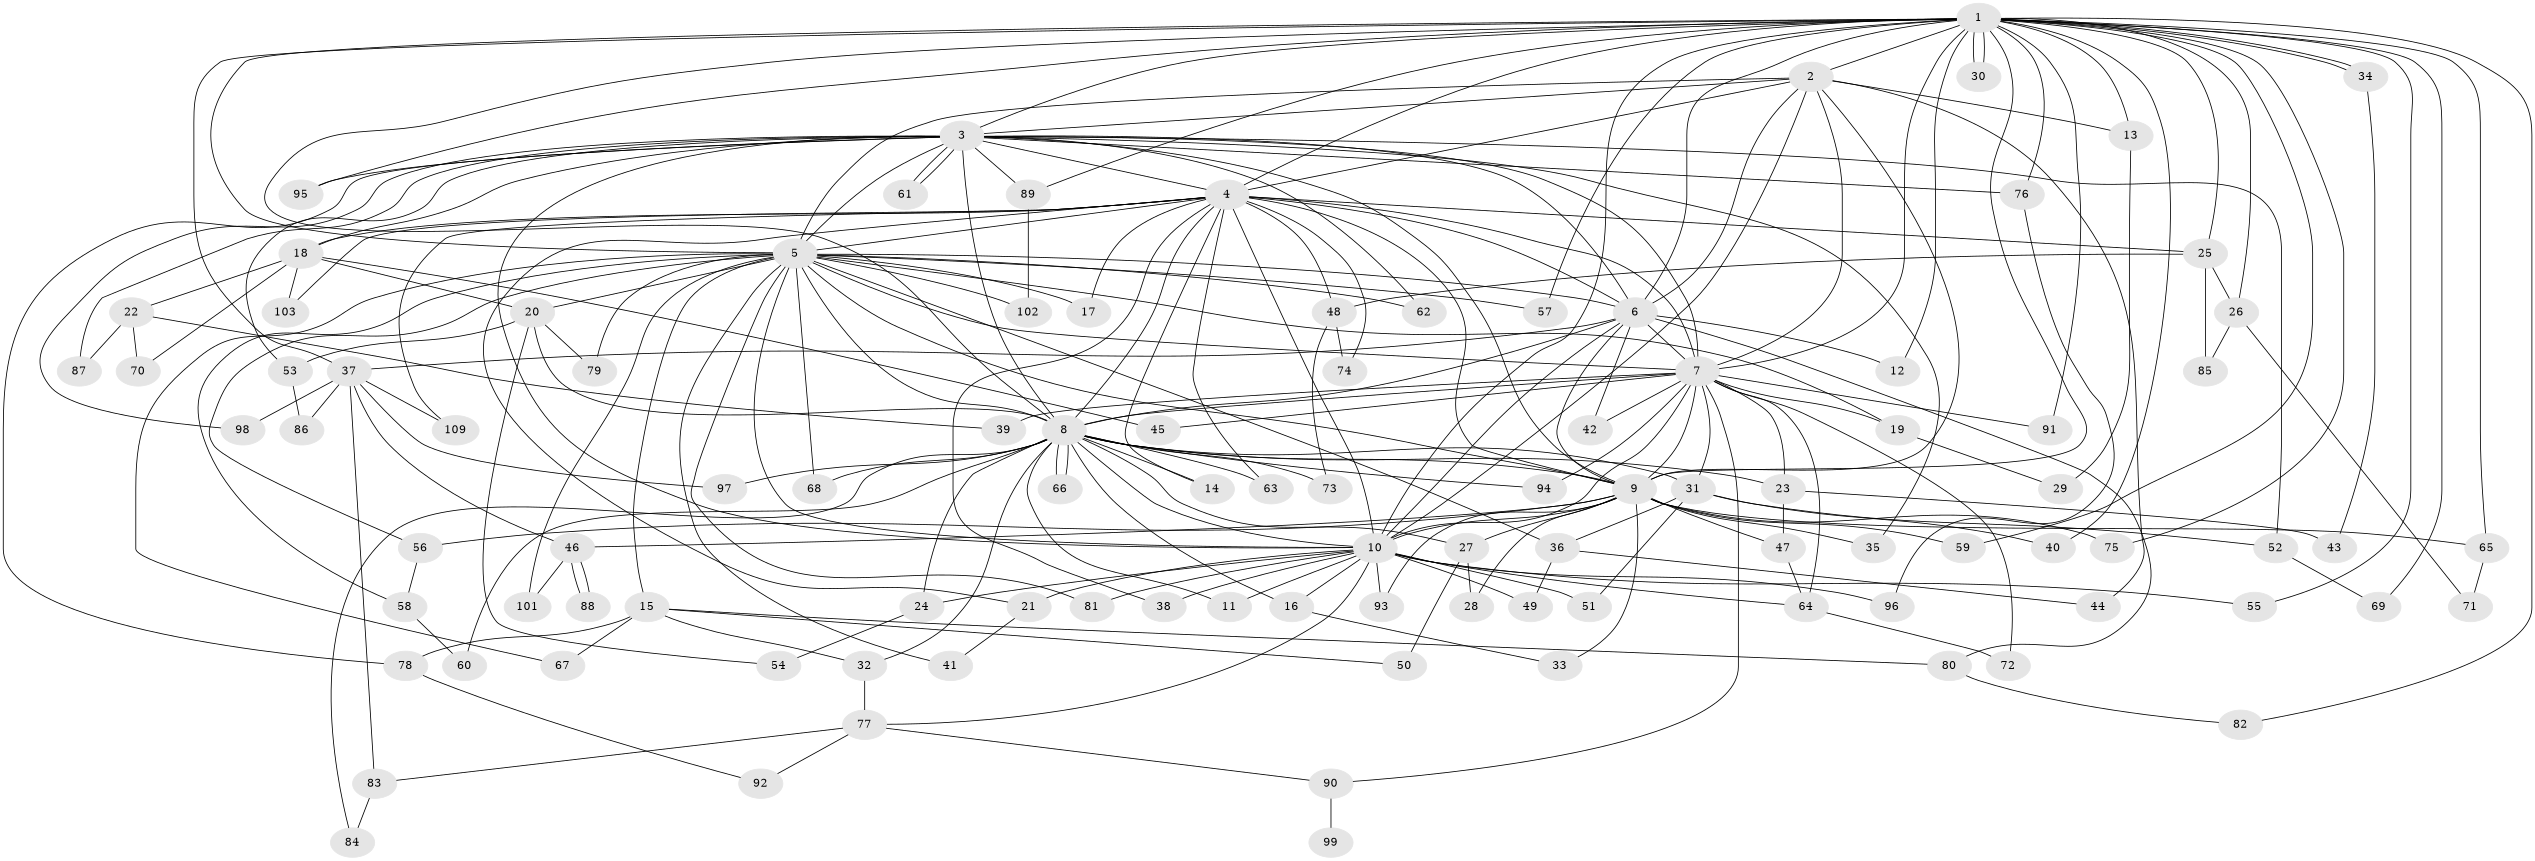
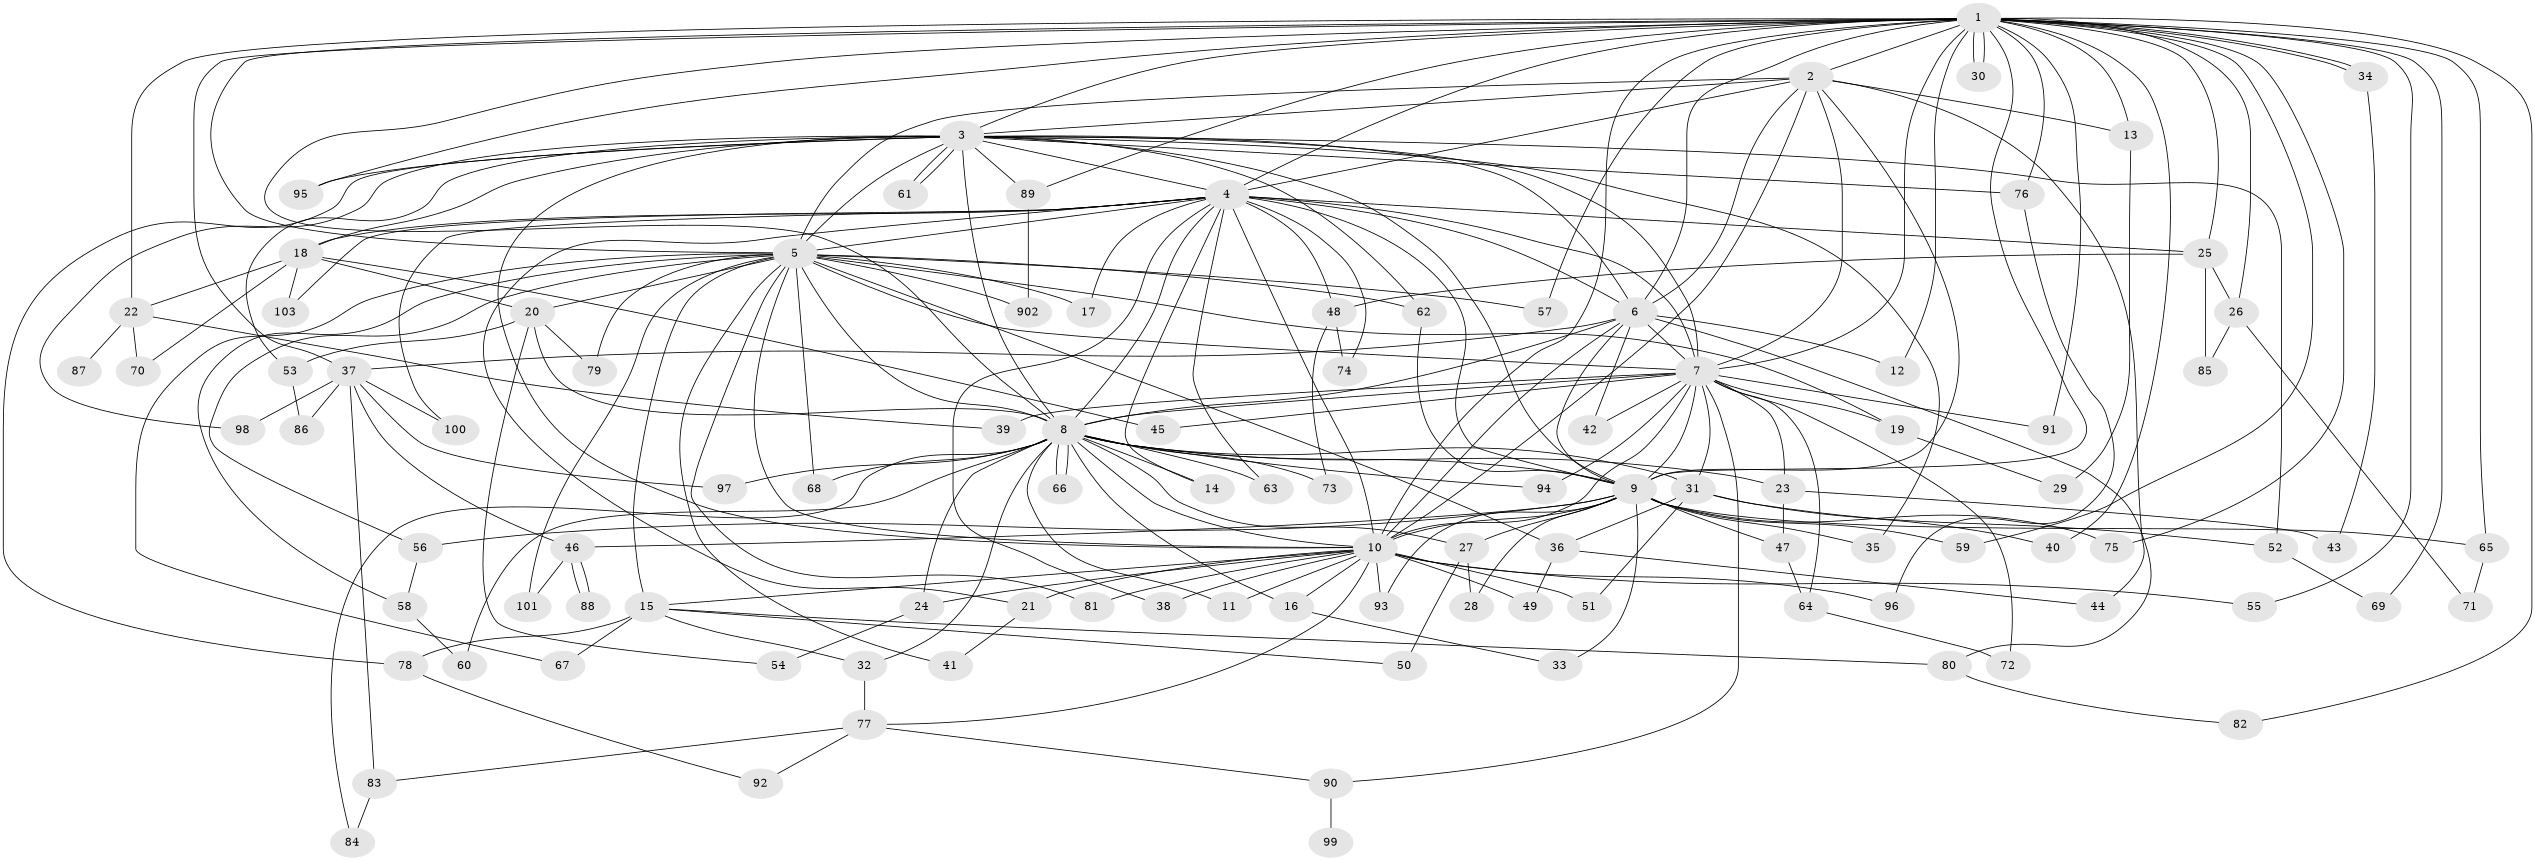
edge "1" -- "22": added
edge "3" -- "87": removed
edge "5" -- "6": removed
node "102": label "102" -> "902"
edge "5" -- "9": now "62" -- "9"
node "109": label "109" -> "100"
edge "10" -- "64": now "10" -- "15"
